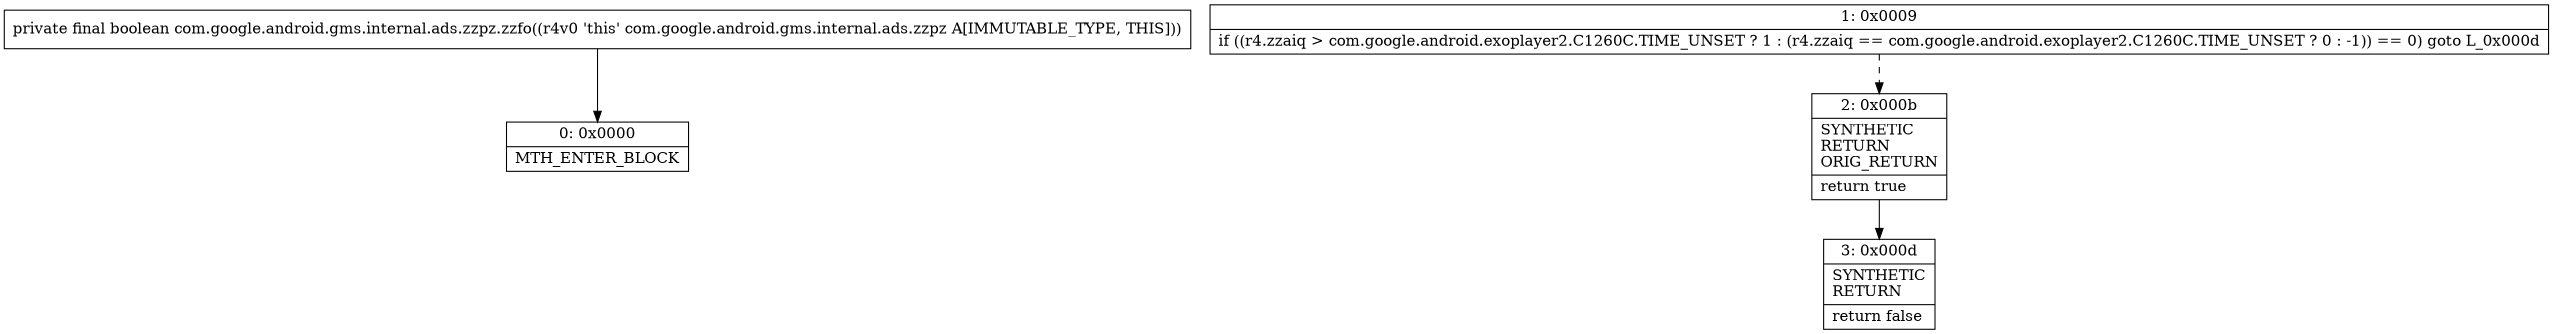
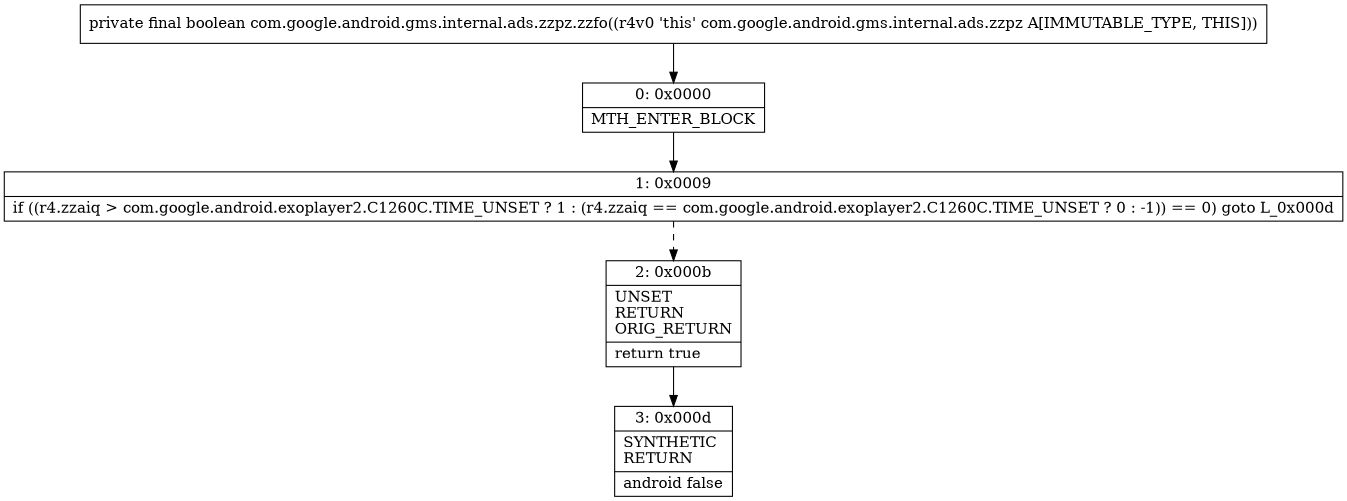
node "2: 0x000b": text "SYNTHETIC" -> "UNSET"
edge "0: 0x0000" -> "1: 0x0009": added
node "3: 0x000d": text "return false" -> "android false"
